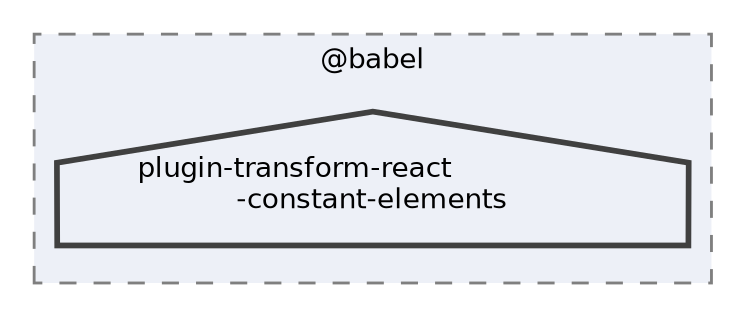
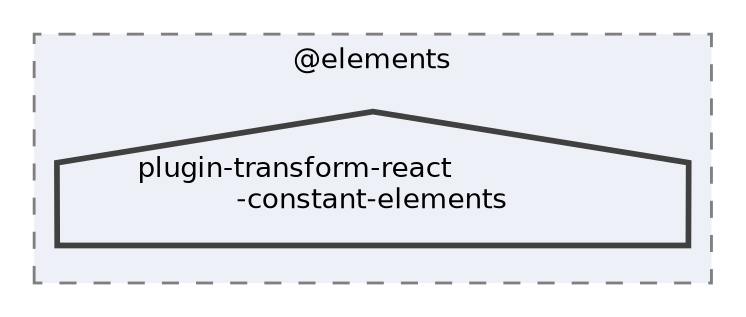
cluster "@babel": label "@babel" -> "@elements"
